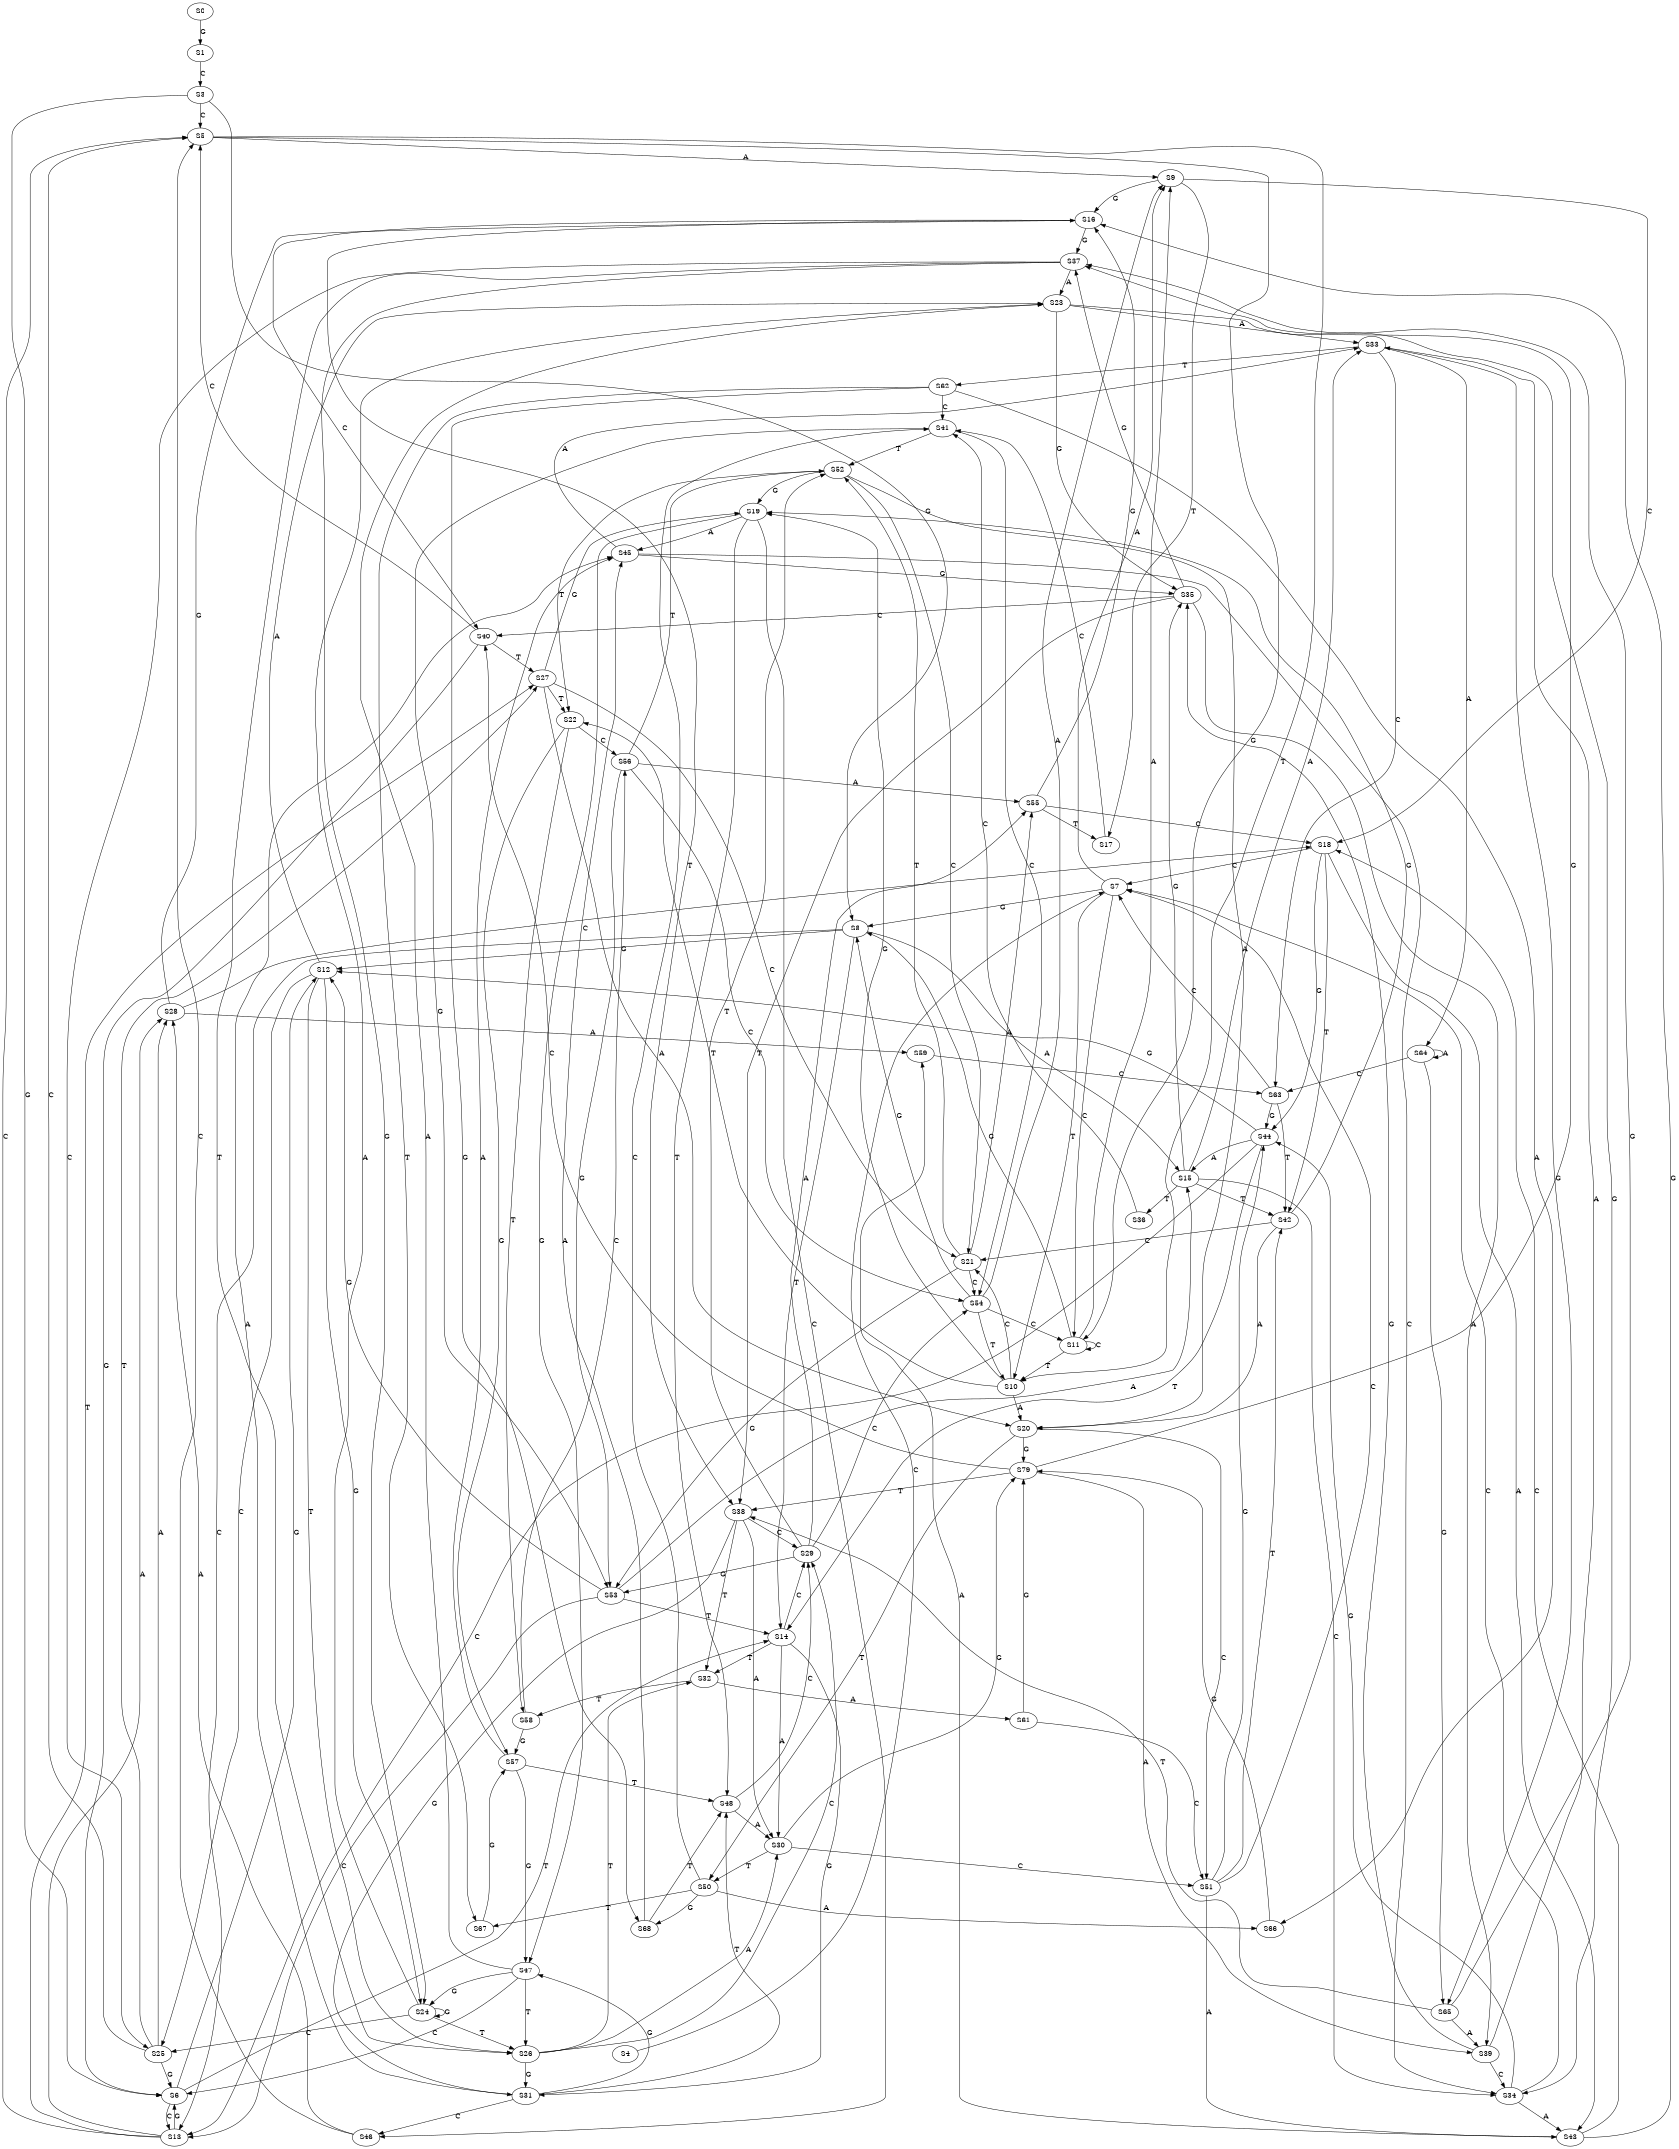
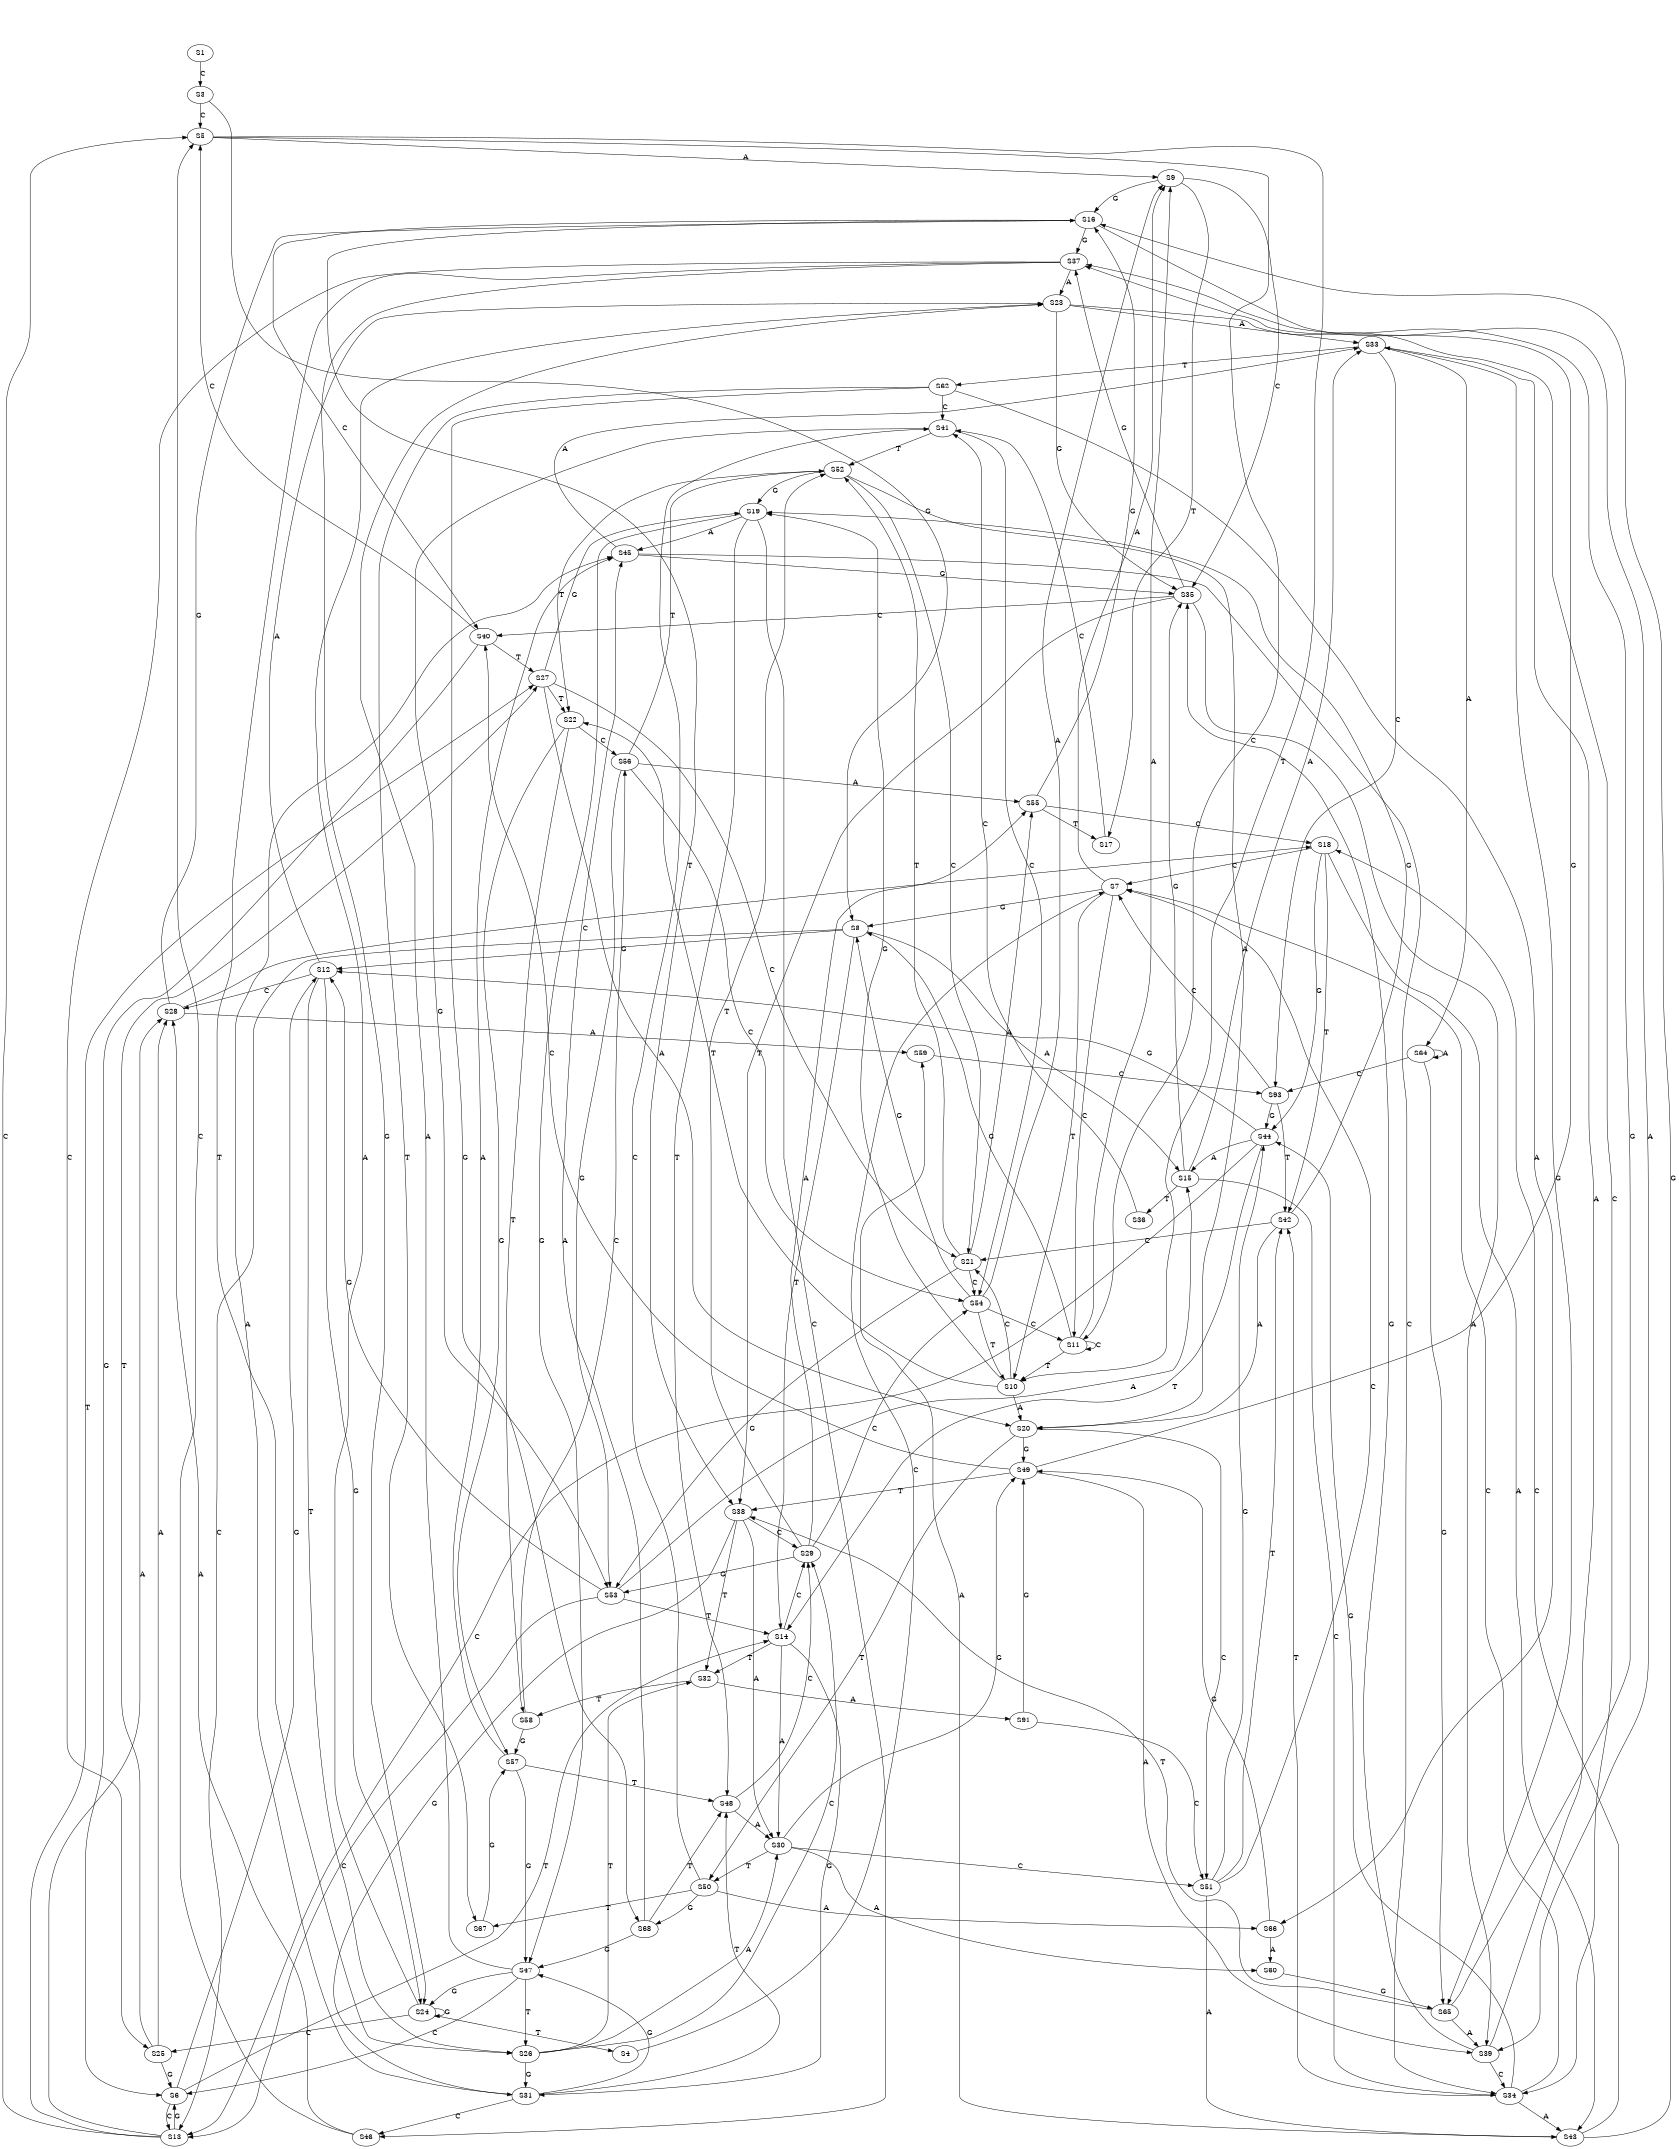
node "S0": removed
edge "S9" -> "S18": now "S9" -> "S35"
edge "S5" -> "S11": label "G" -> "C"
edge "S16" -> "S39": added, label "A"
edge "S3" -> "S6": removed, label "G"
edge "S25" -> "S5": removed, label "C"
node "S63": label "S63" -> "S93"
edge "S15" -> "S42": now "S34" -> "S42"
edge "S23" -> "S34": label "G" -> "C"
node "S79": label "S79" -> "S49"
edge "S12" -> "S25": now "S12" -> "S28"
node "S61": label "S61" -> "S91"
edge "S68" -> "S47": added, label "G"
node "S60": added
edge "S24" -> "S26": now "S24" -> "S4"
